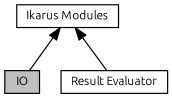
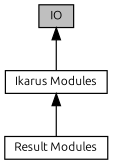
edge "IO" -> "Ikarus Modules": reversed
node "Result Evaluator": label "Result Evaluator" -> "Result Modules"
